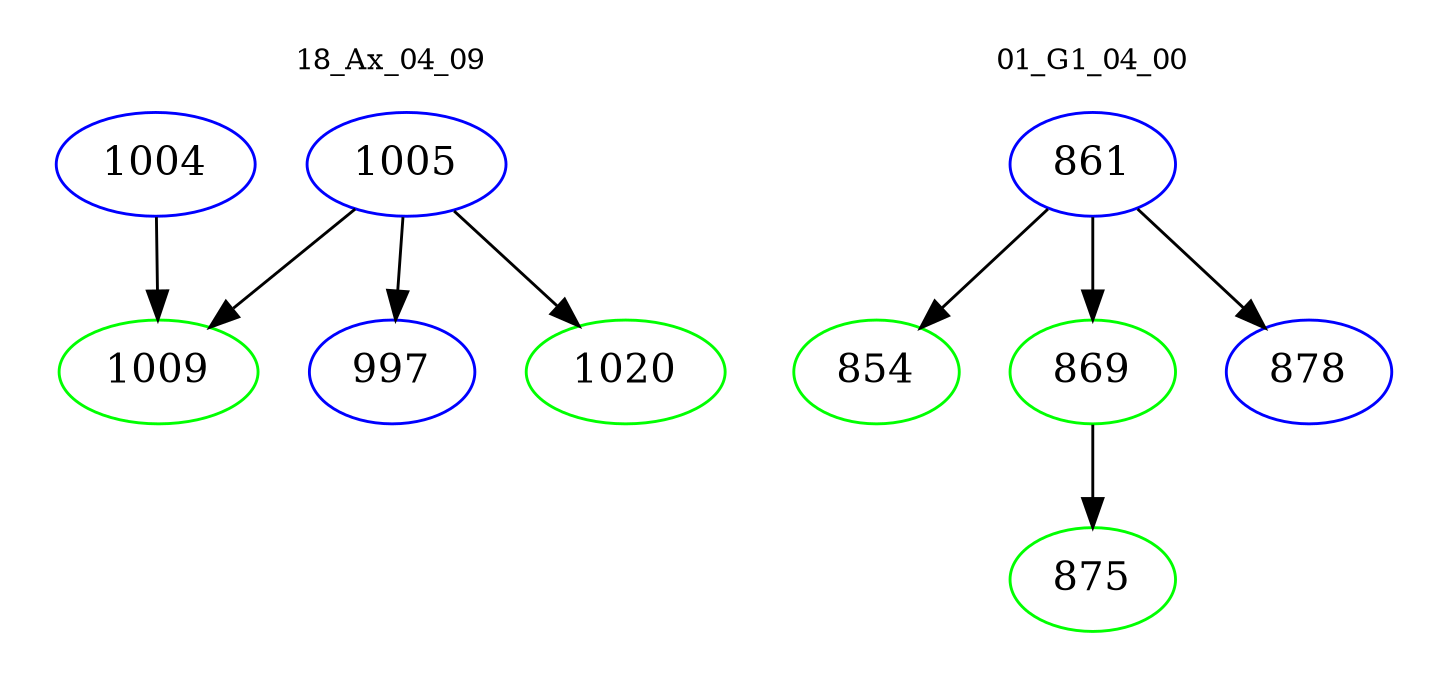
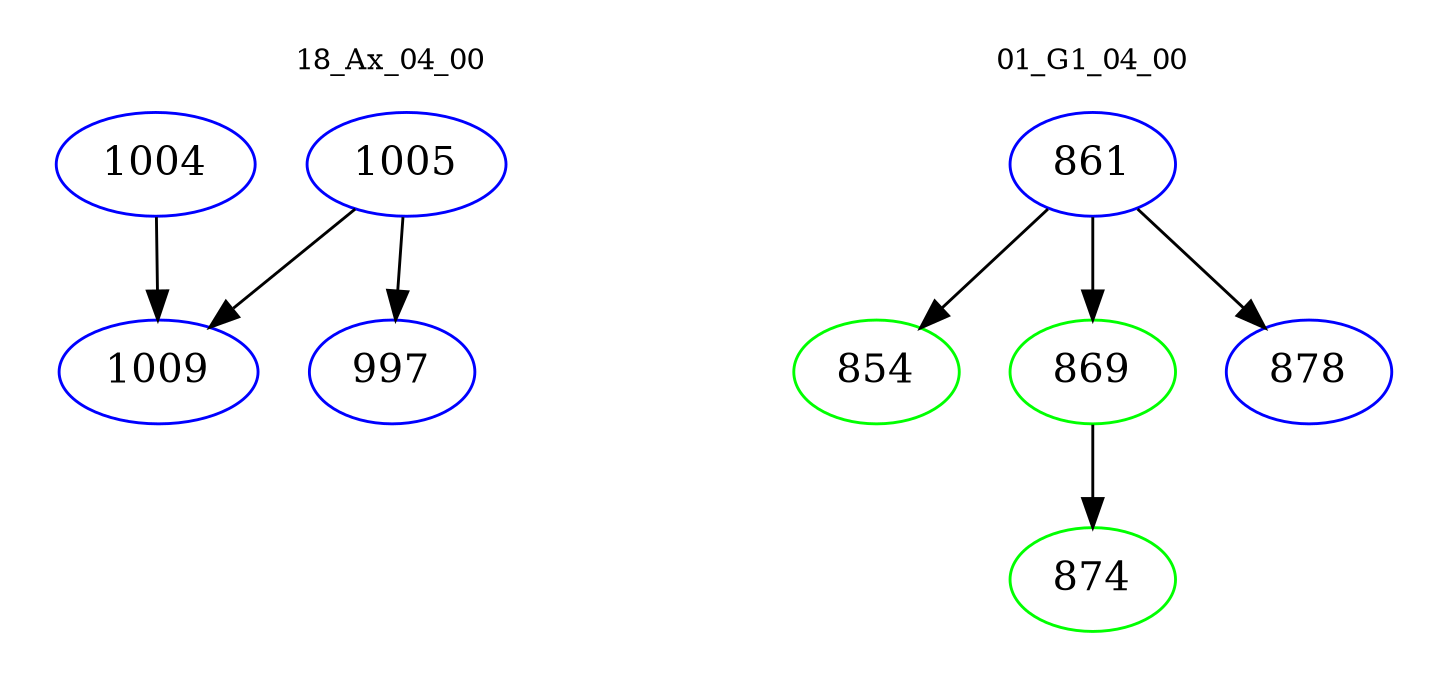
cluster "18_Ax_04_09": label "18_Ax_04_09" -> "18_Ax_04_00"
node "1009": color green -> blue
node "1020": removed
node "875": label "875" -> "874"
